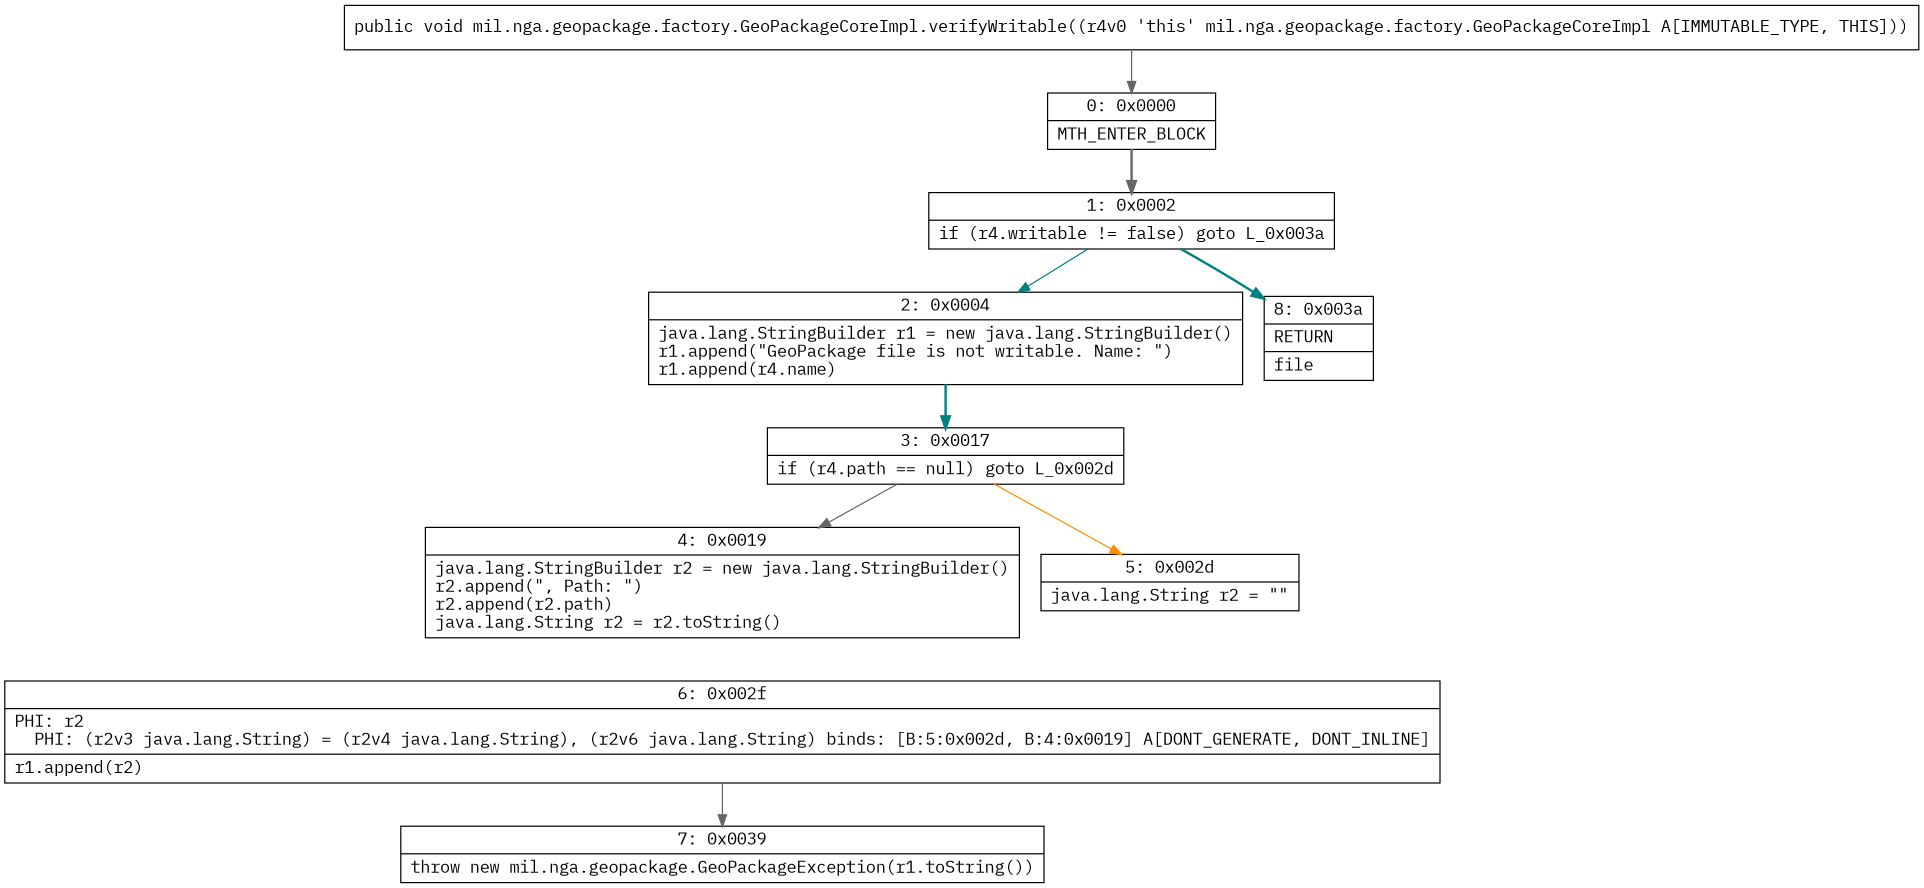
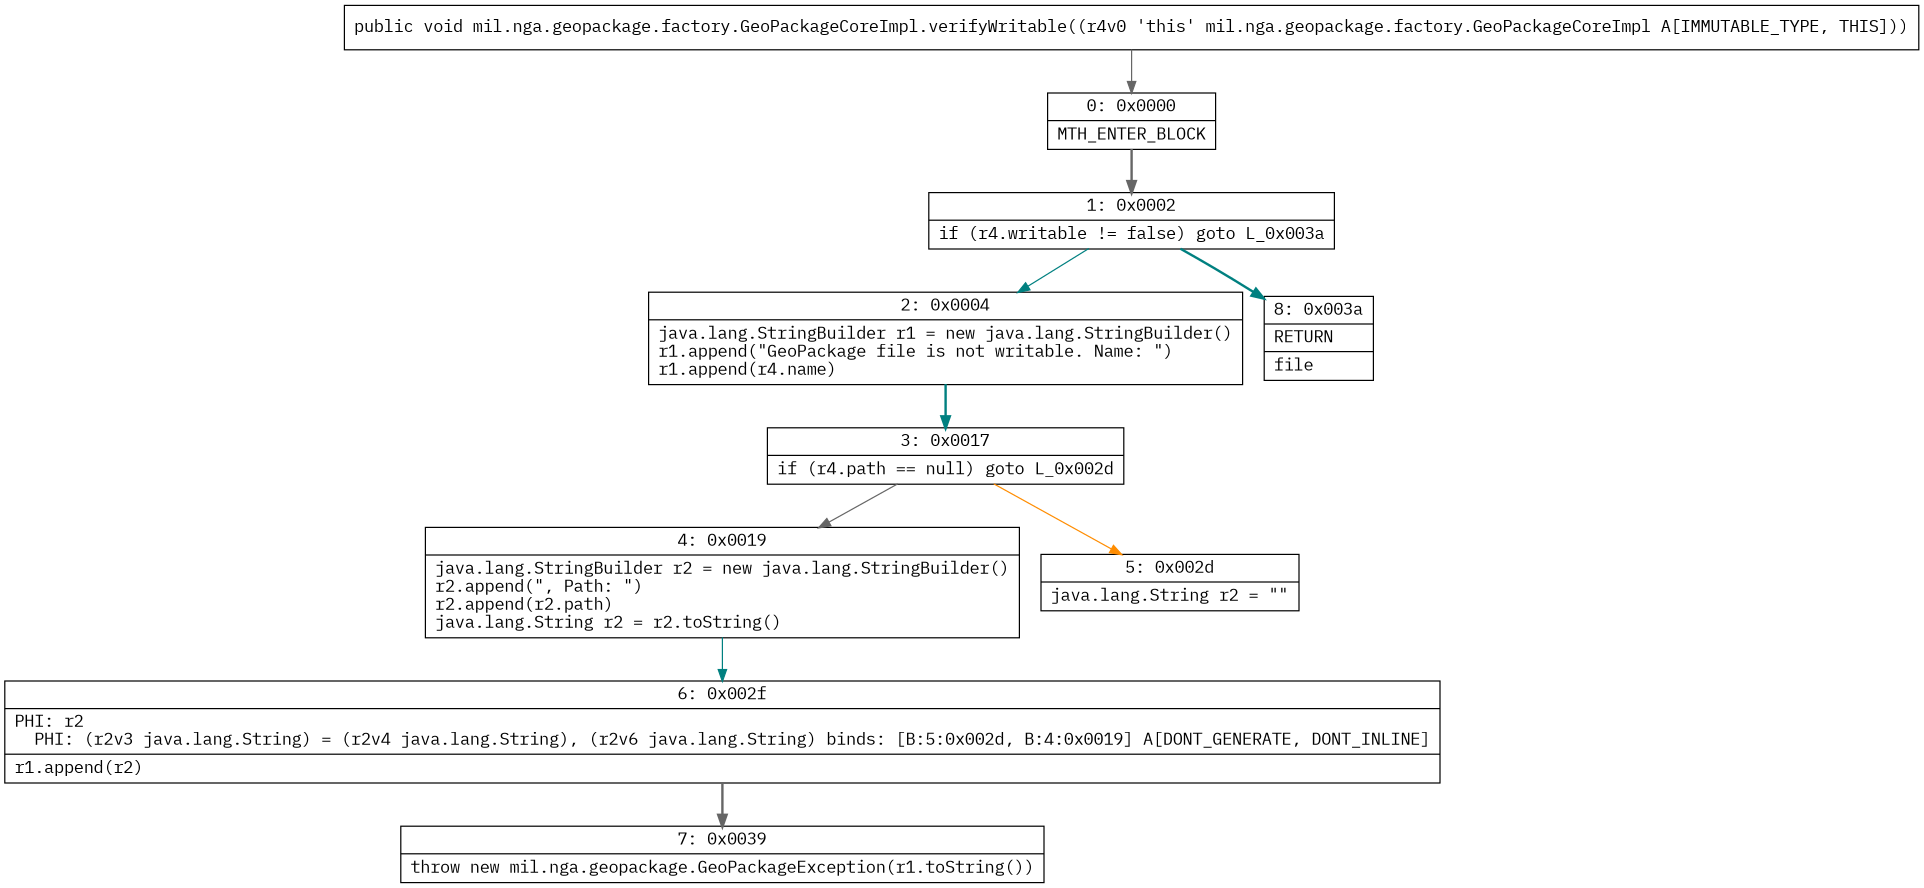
edge "4: 0x0019" -> "6: 0x002f": added
edge "6: 0x002f" -> "7: 0x0039": style solid -> bold
